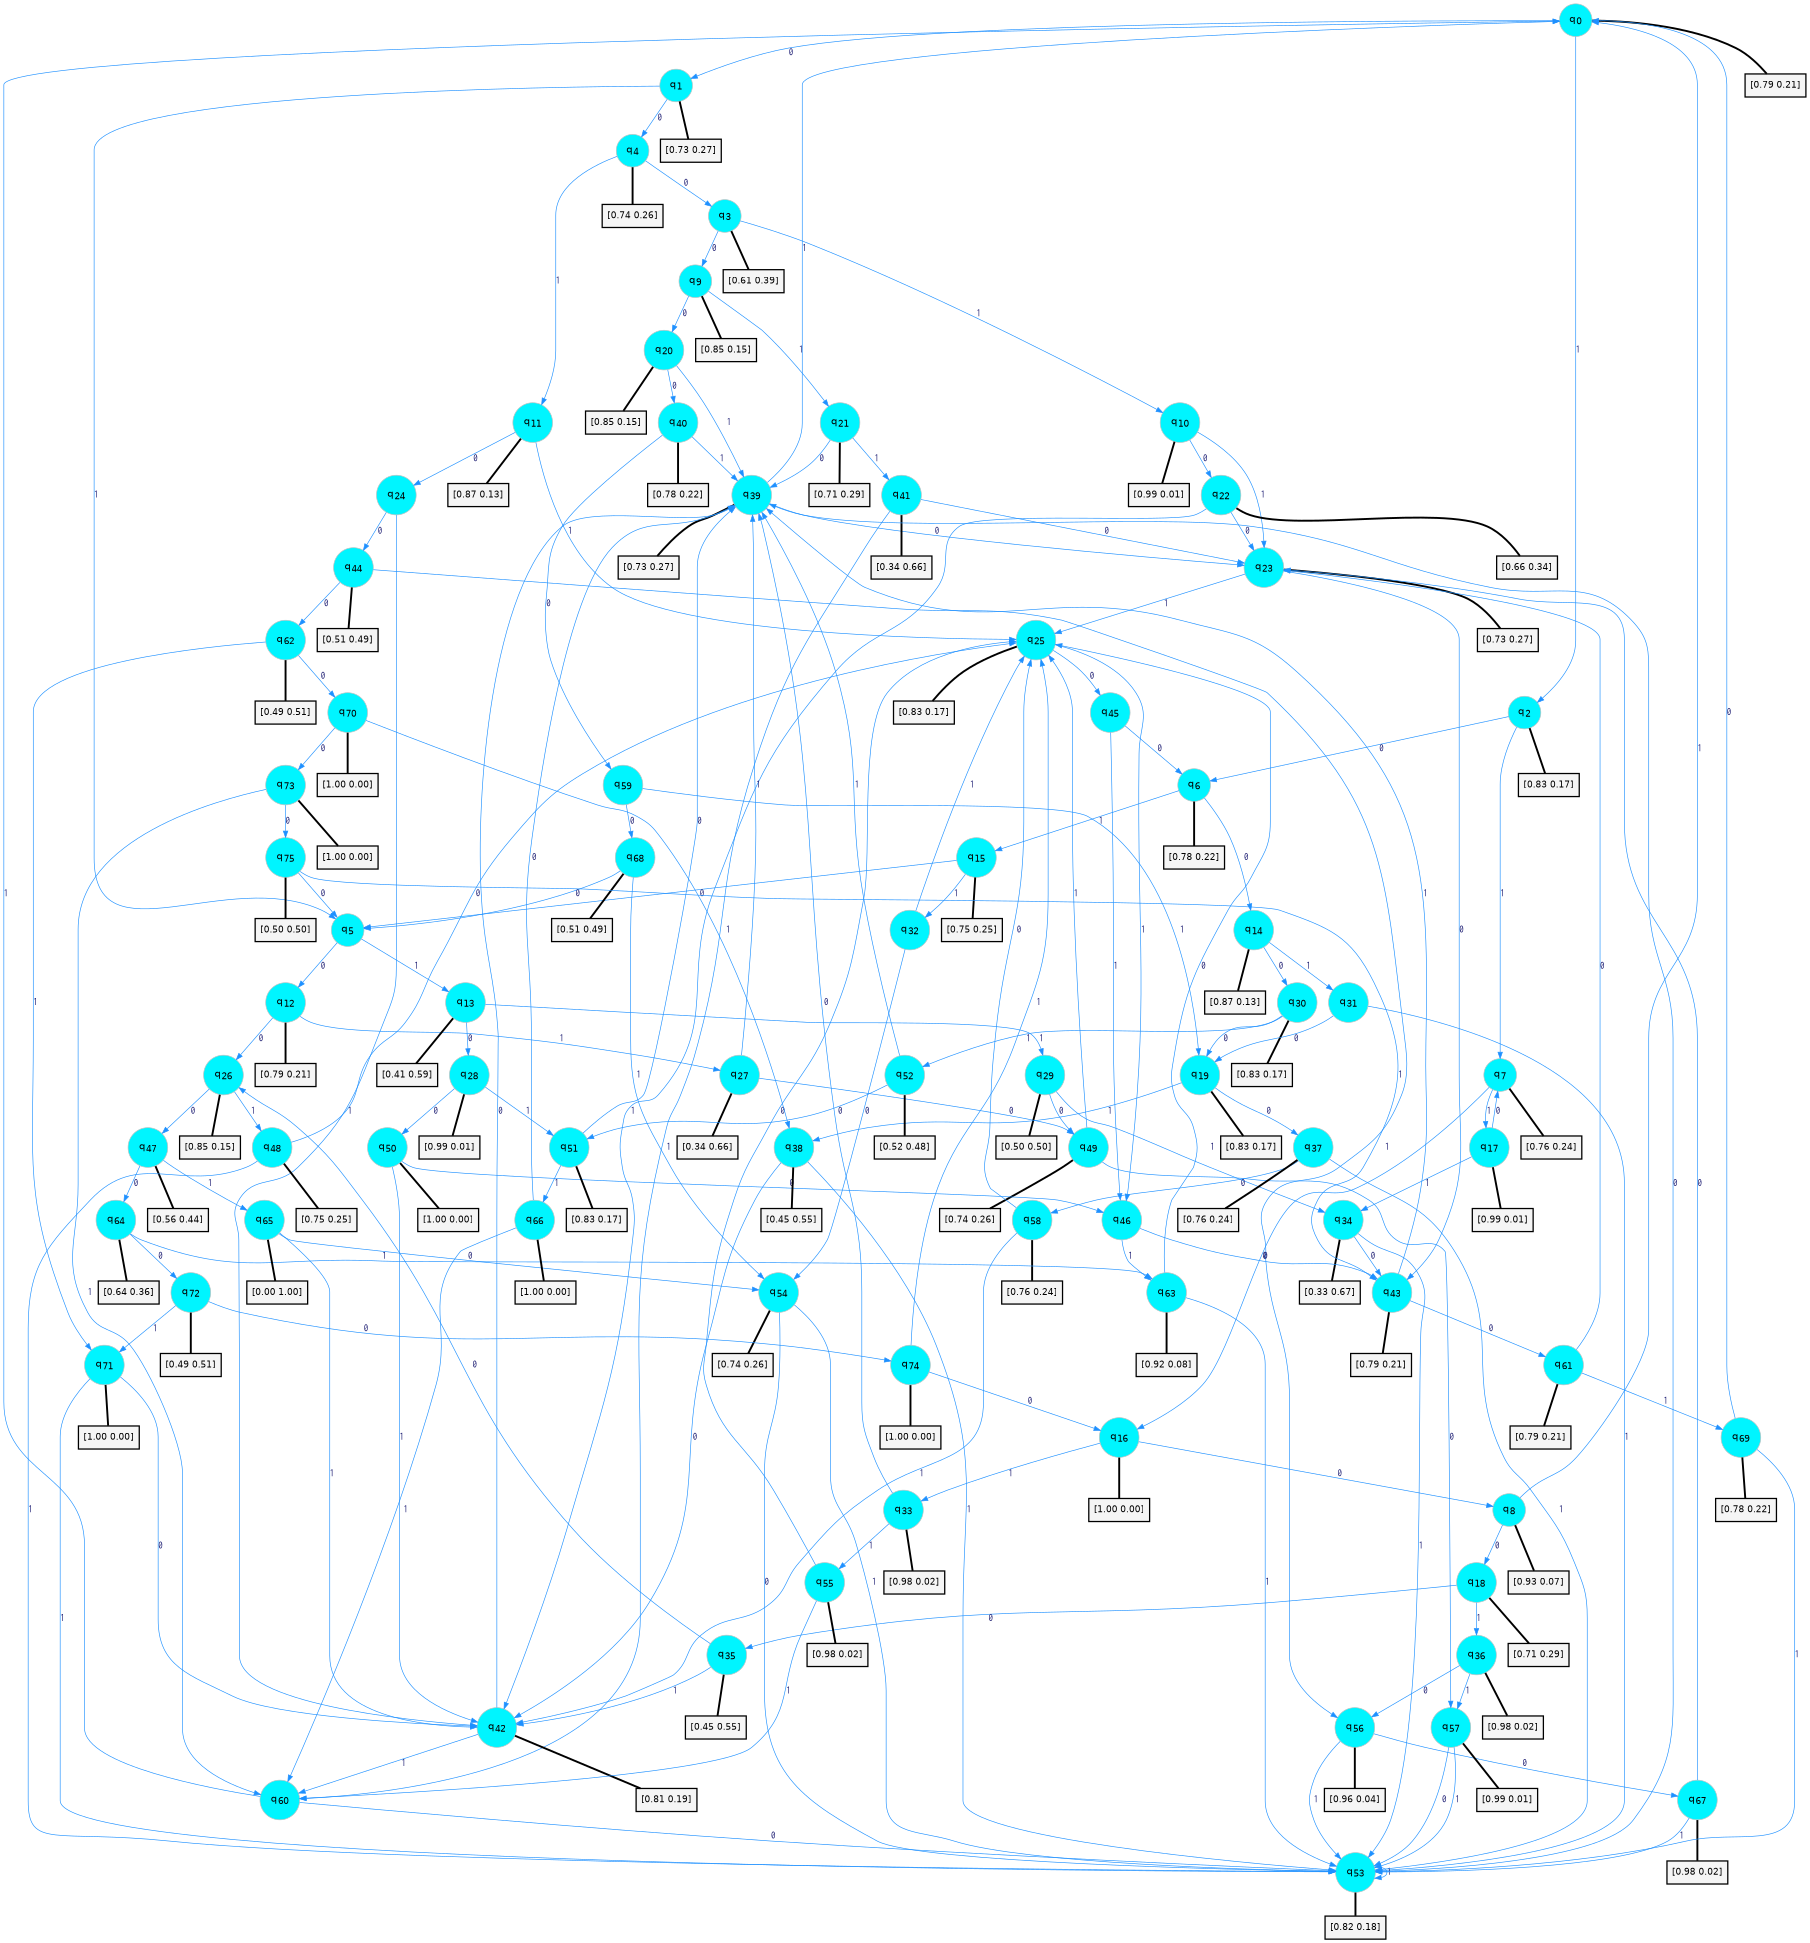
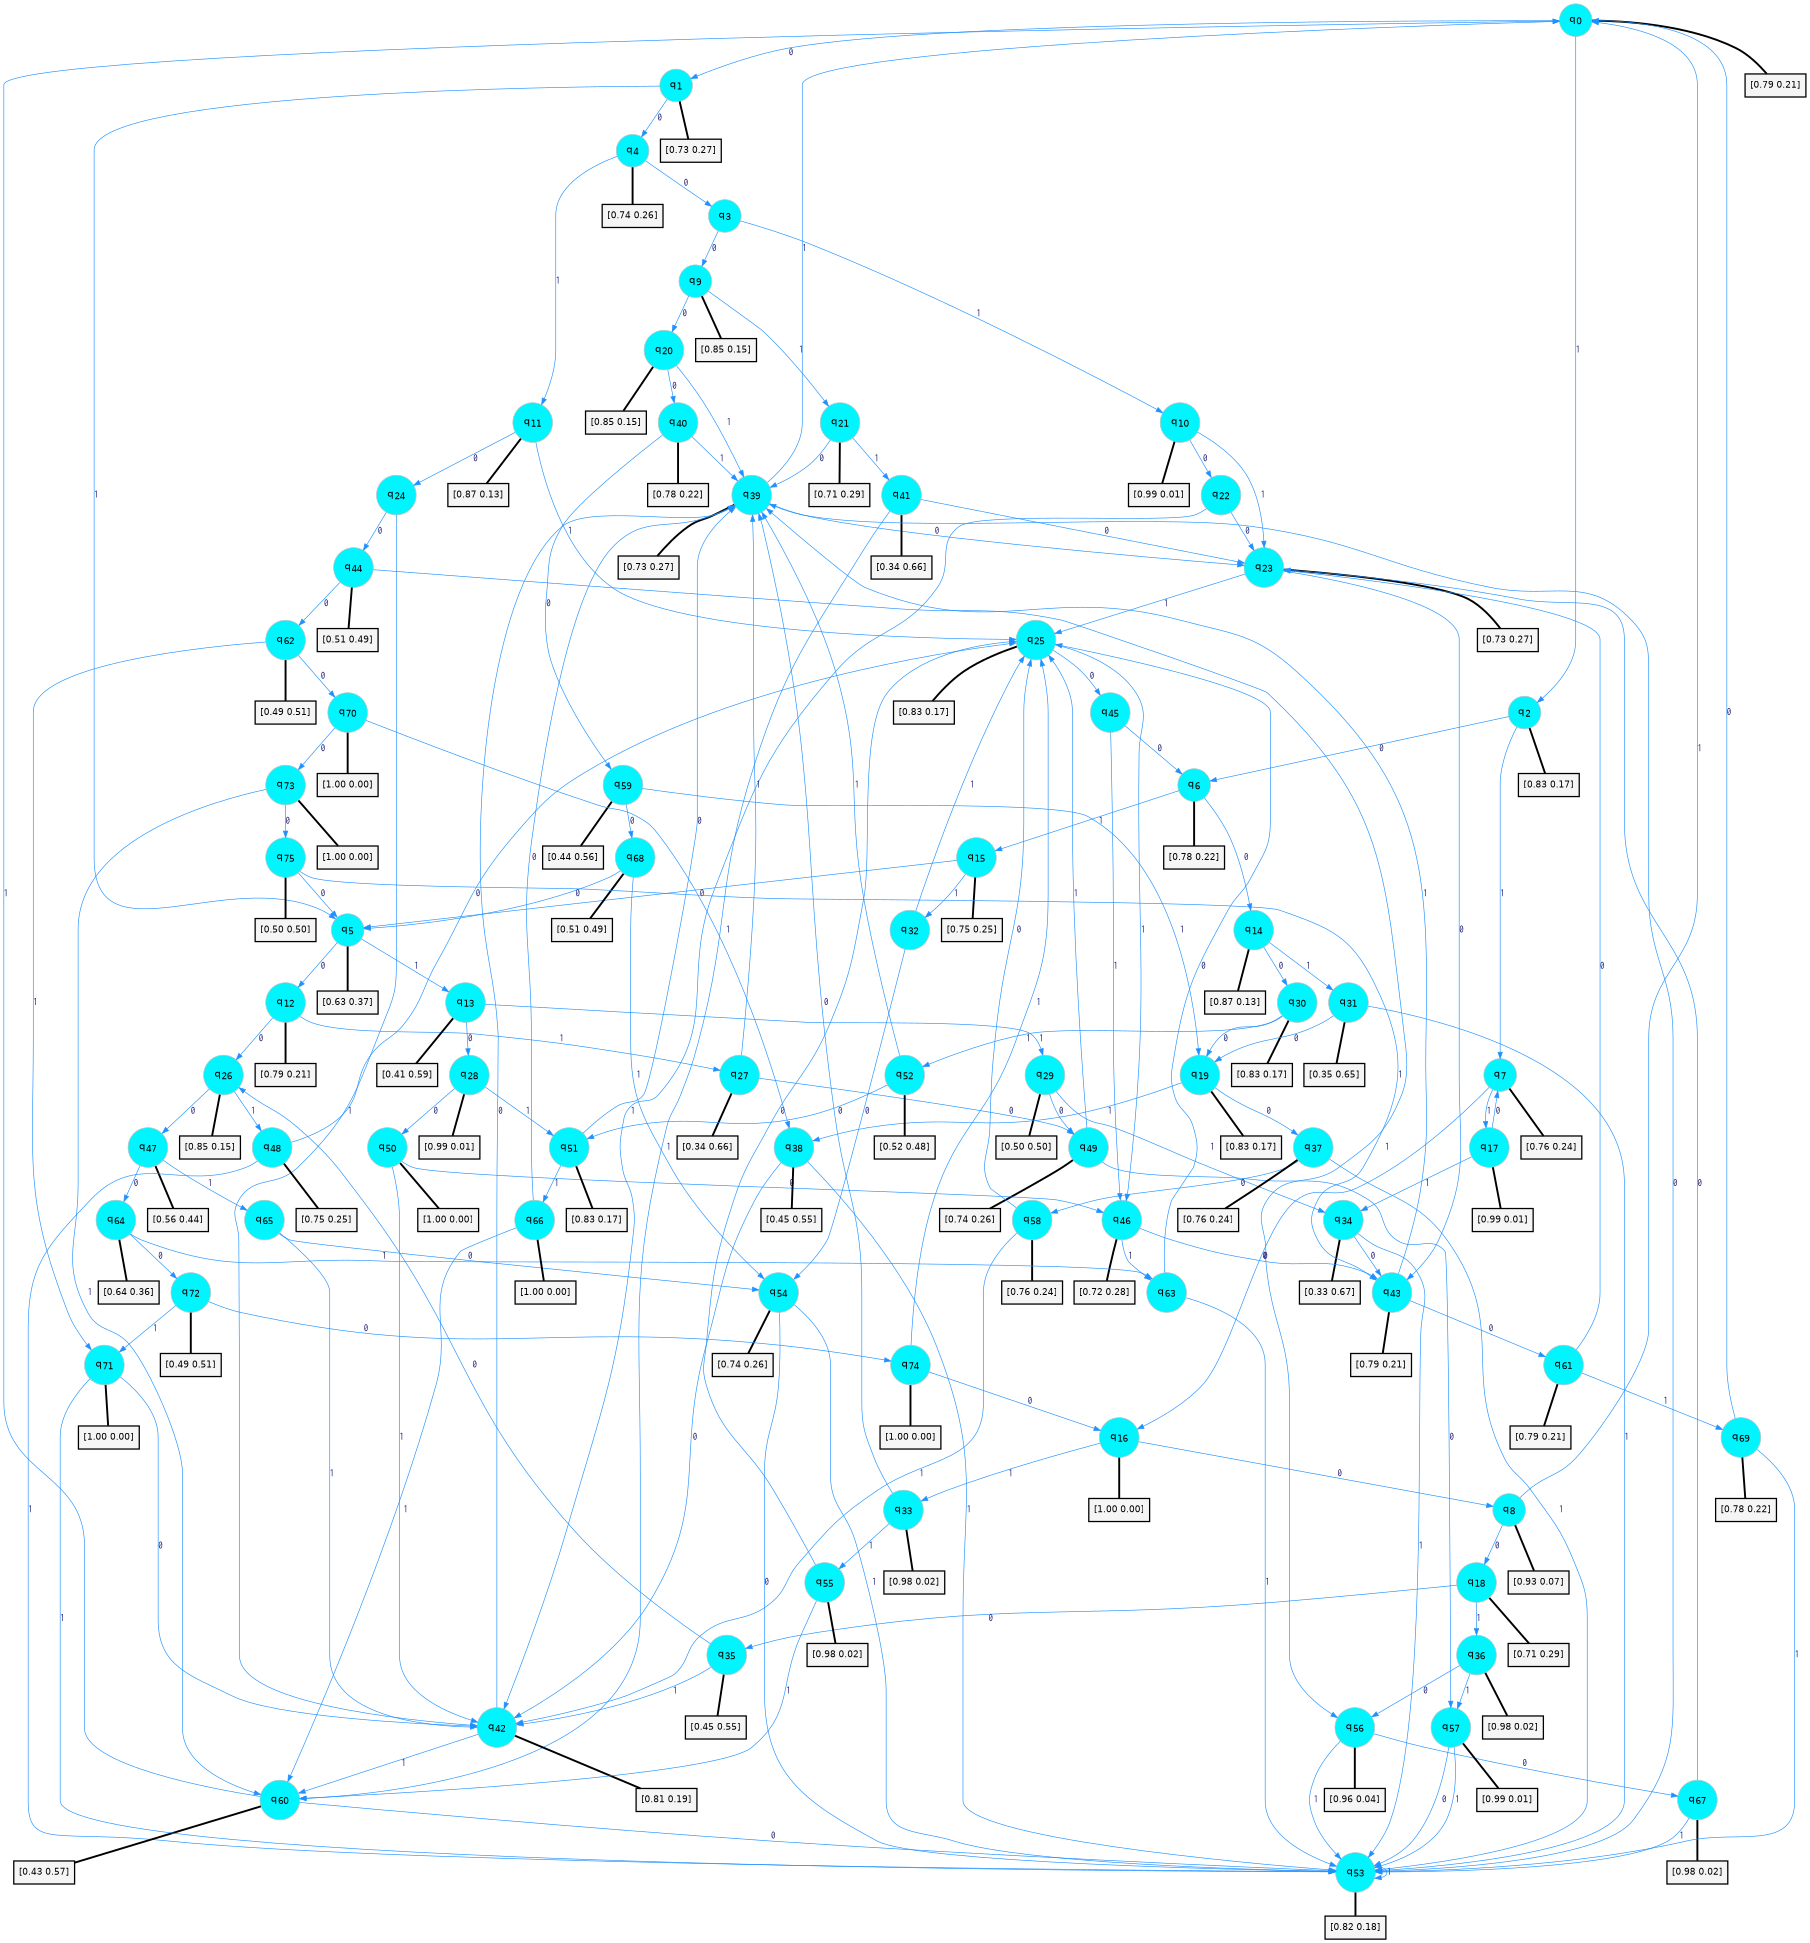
node "[0.61 0.39]": removed
node "[0.66 0.34]": removed
node "[0.44 0.56]": added
node "[0.63 0.37]": added
node "[0.35 0.65]": added
node "[0.00 1.00]": removed
node "[0.72 0.28]": added
node "[0.92 0.08]": removed
node "[0.43 0.57]": added
